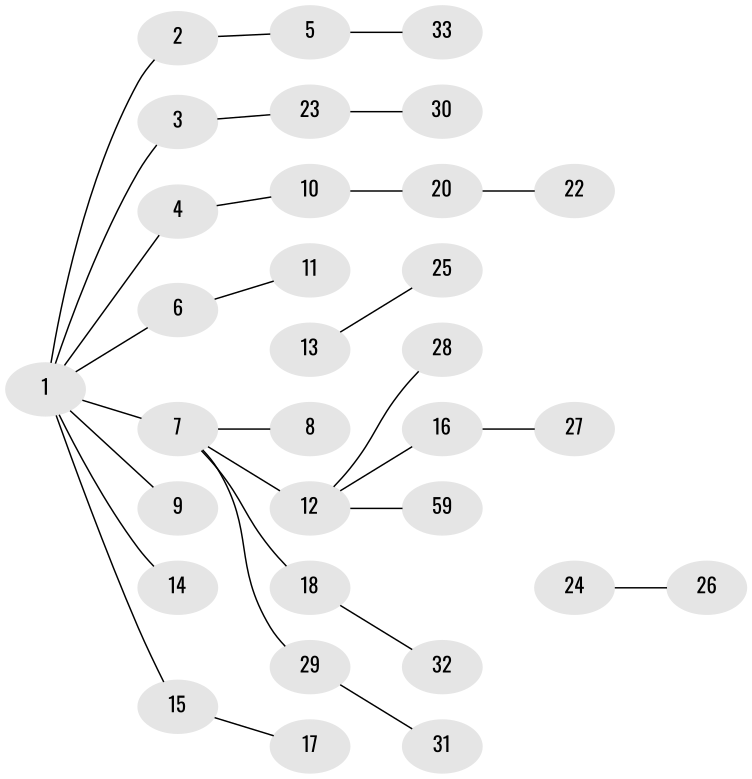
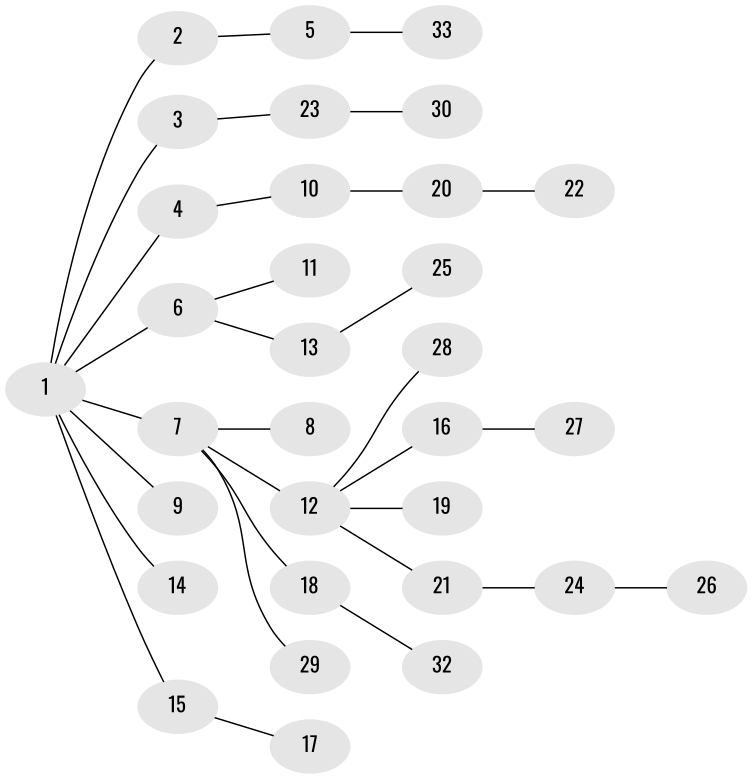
edge "6" -- "13": added
node "59": label "59" -> "19"
node "21": added
node "31": removed
